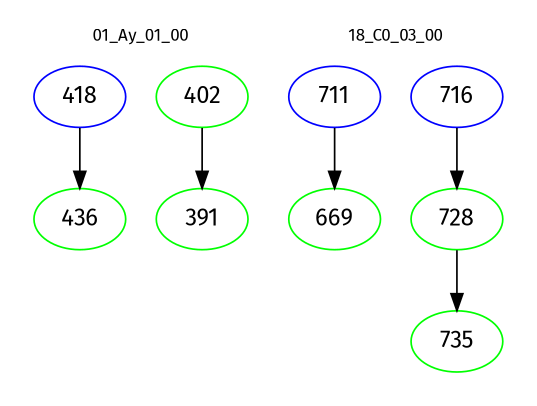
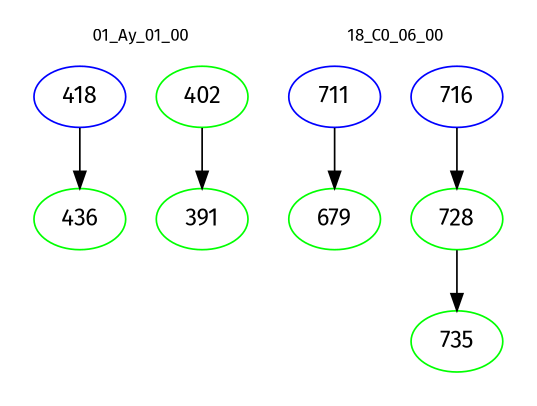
cluster "18_C0_03_00": label "18_C0_03_00" -> "18_C0_06_00"
node "669": label "669" -> "679"
